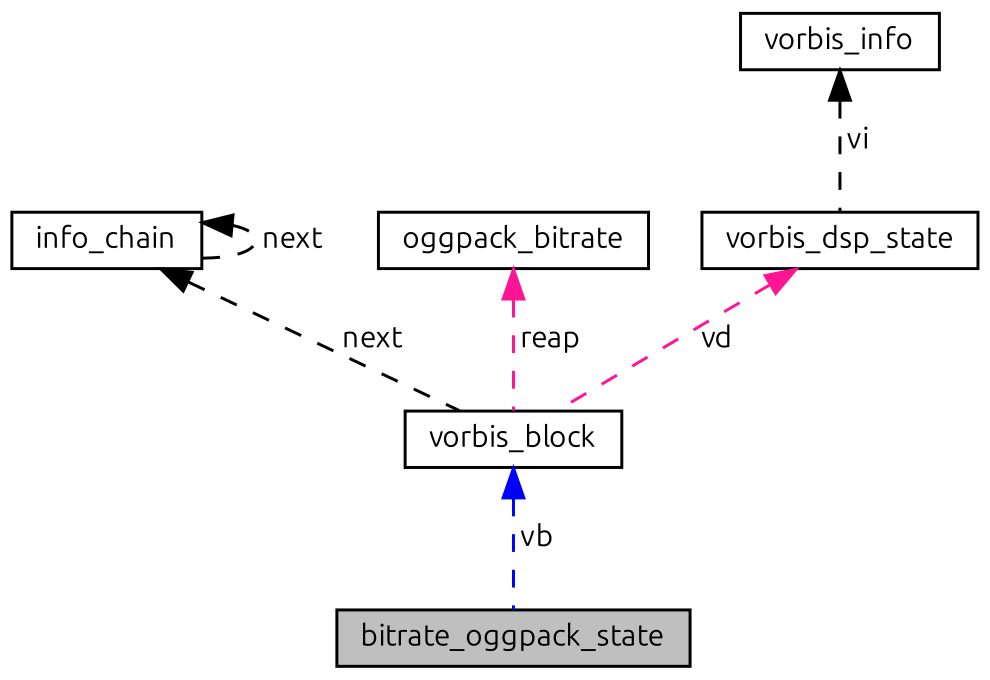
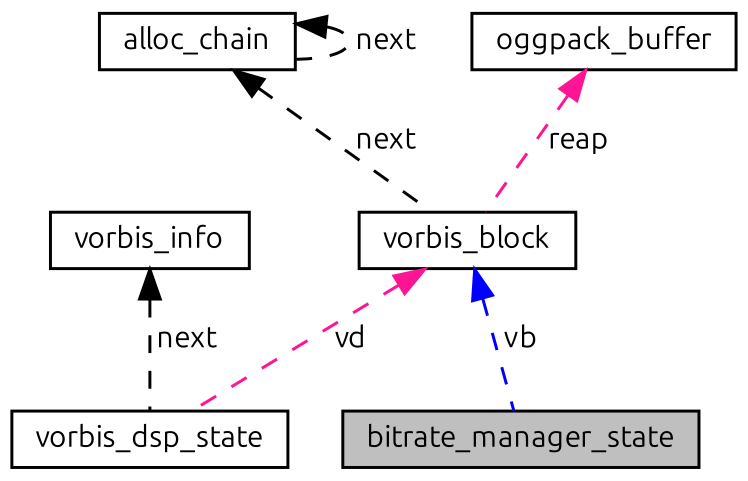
edge "vorbis_dsp_state" -> "vorbis_info": label " vi" -> " next"
node "info_chain": label "info_chain" -> "alloc_chain"
node "oggpack_bitrate": label "oggpack_bitrate" -> "oggpack_buffer"
edge "vorbis_block" -> "vorbis_dsp_state": reversed
node "bitrate_oggpack_state": label "bitrate_oggpack_state" -> "bitrate_manager_state"
